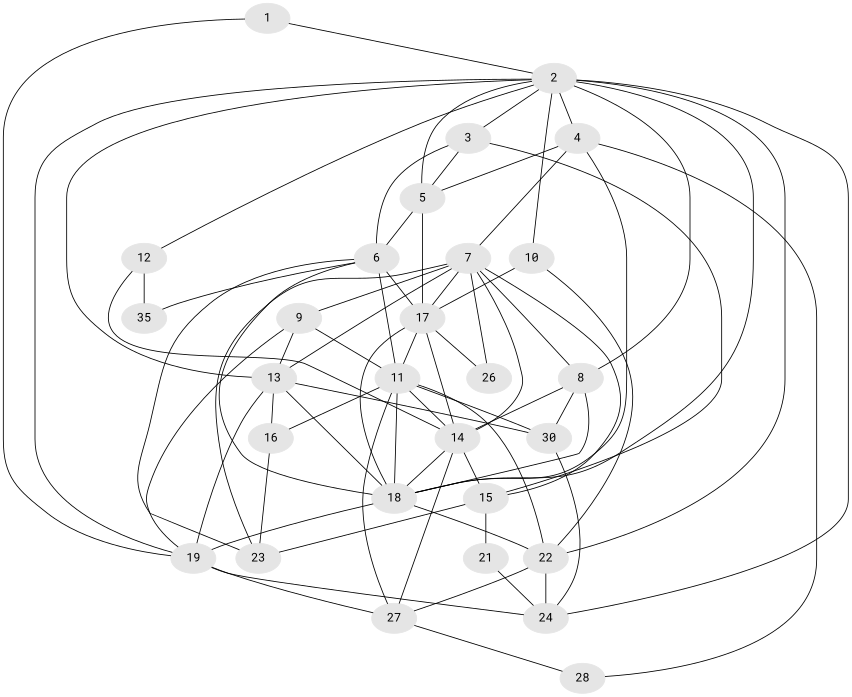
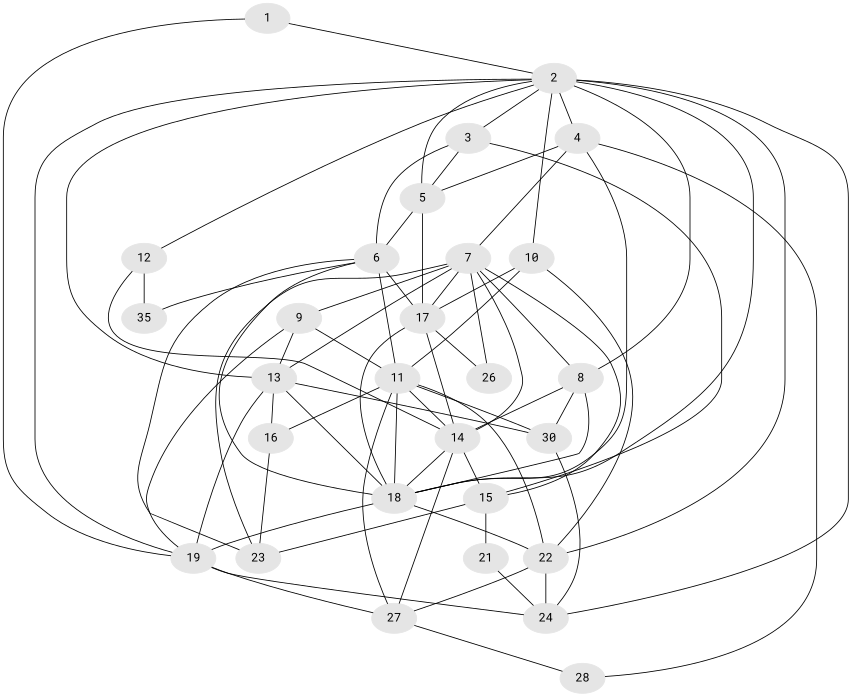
edge "17" -- "11": now "10" -- "11"
